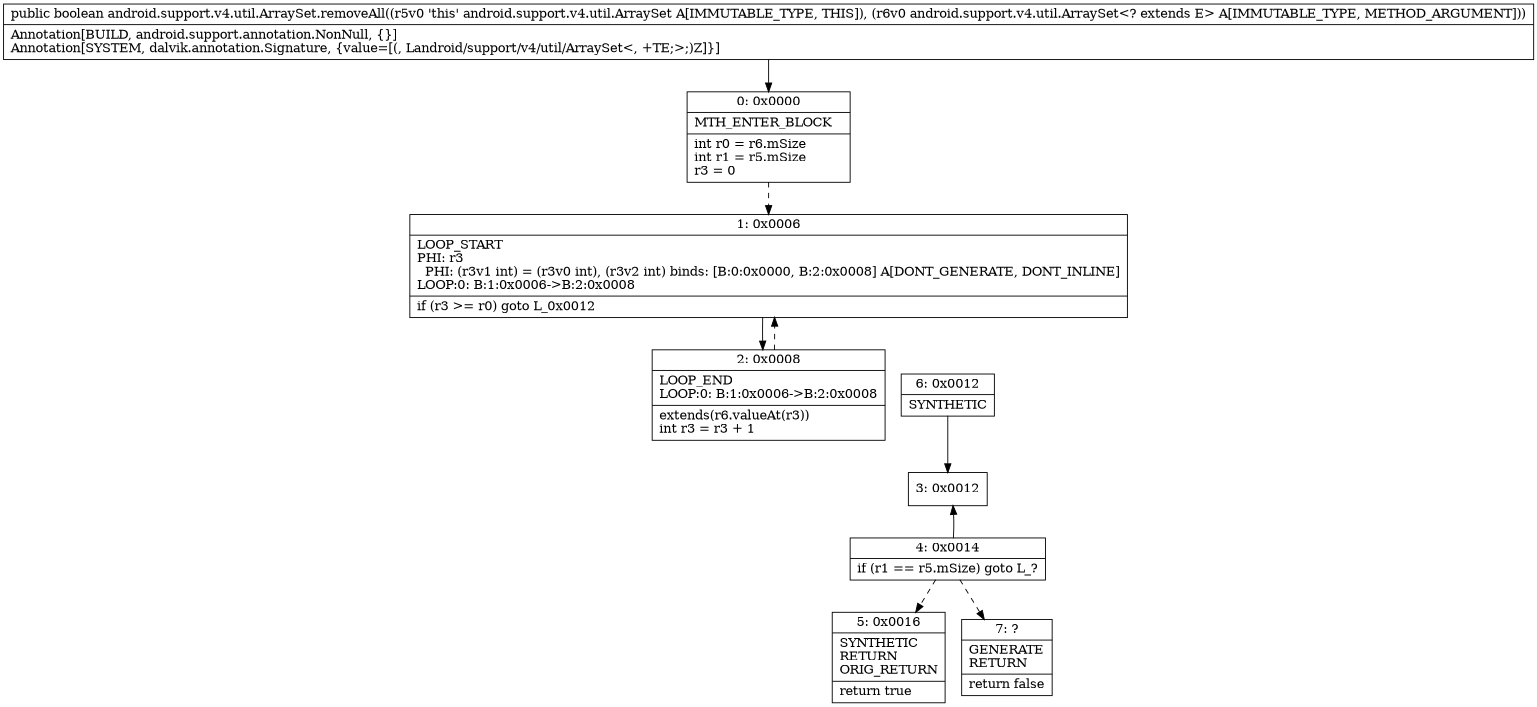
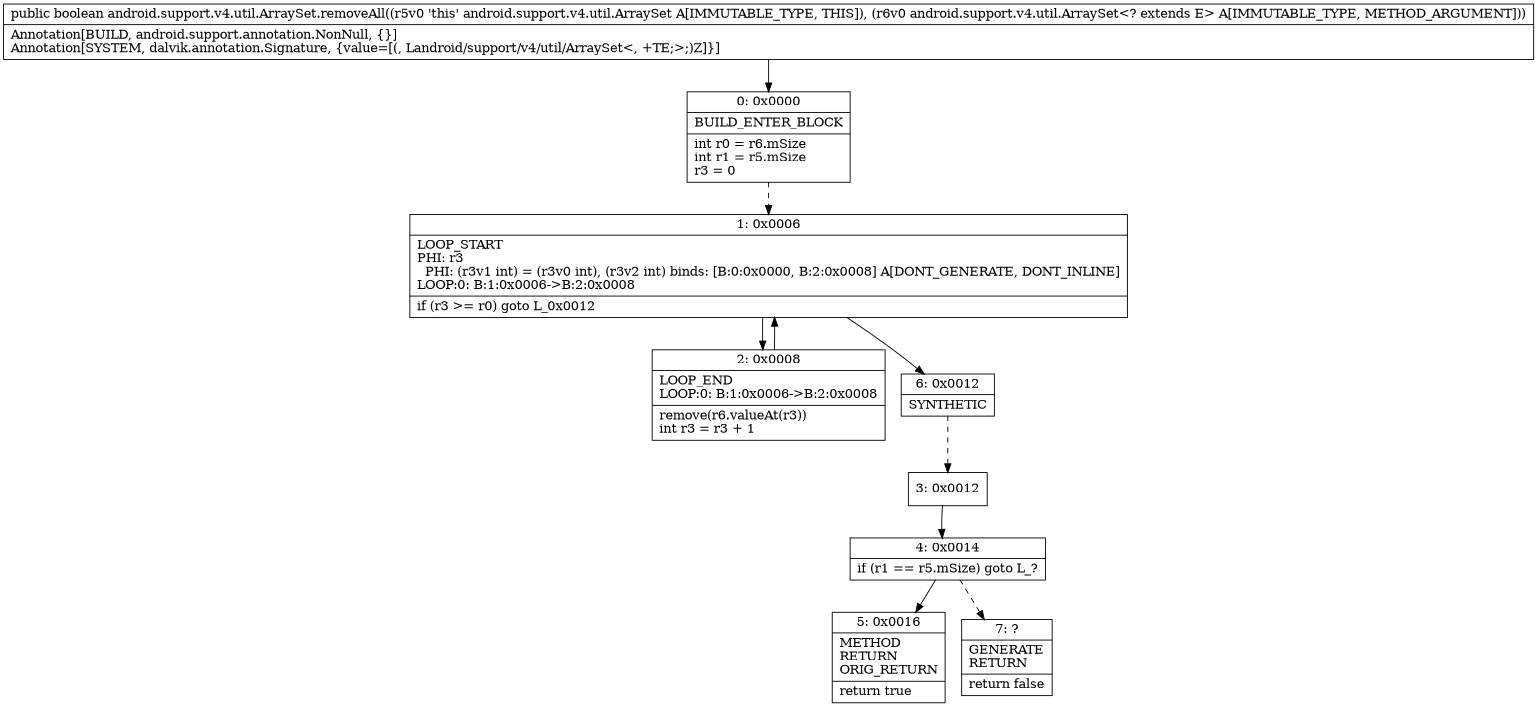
node "0: 0x0000": text "MTH_ENTER_BLOCK" -> "BUILD_ENTER_BLOCK"
edge "2: 0x0008" -> "1: 0x0006": style dashed -> solid
edge "1: 0x0006" -> "6: 0x0012": added
node "2: 0x0008": text "extends(r6.valueAt(r3))" -> "remove(r6.valueAt(r3))"
edge "6: 0x0012" -> "3: 0x0012": style solid -> dashed
edge "4: 0x0014" -> "3: 0x0012": reversed
edge "4: 0x0014" -> "5: 0x0016": style dashed -> solid
node "5: 0x0016": text "SYNTHETIC" -> "METHOD"
